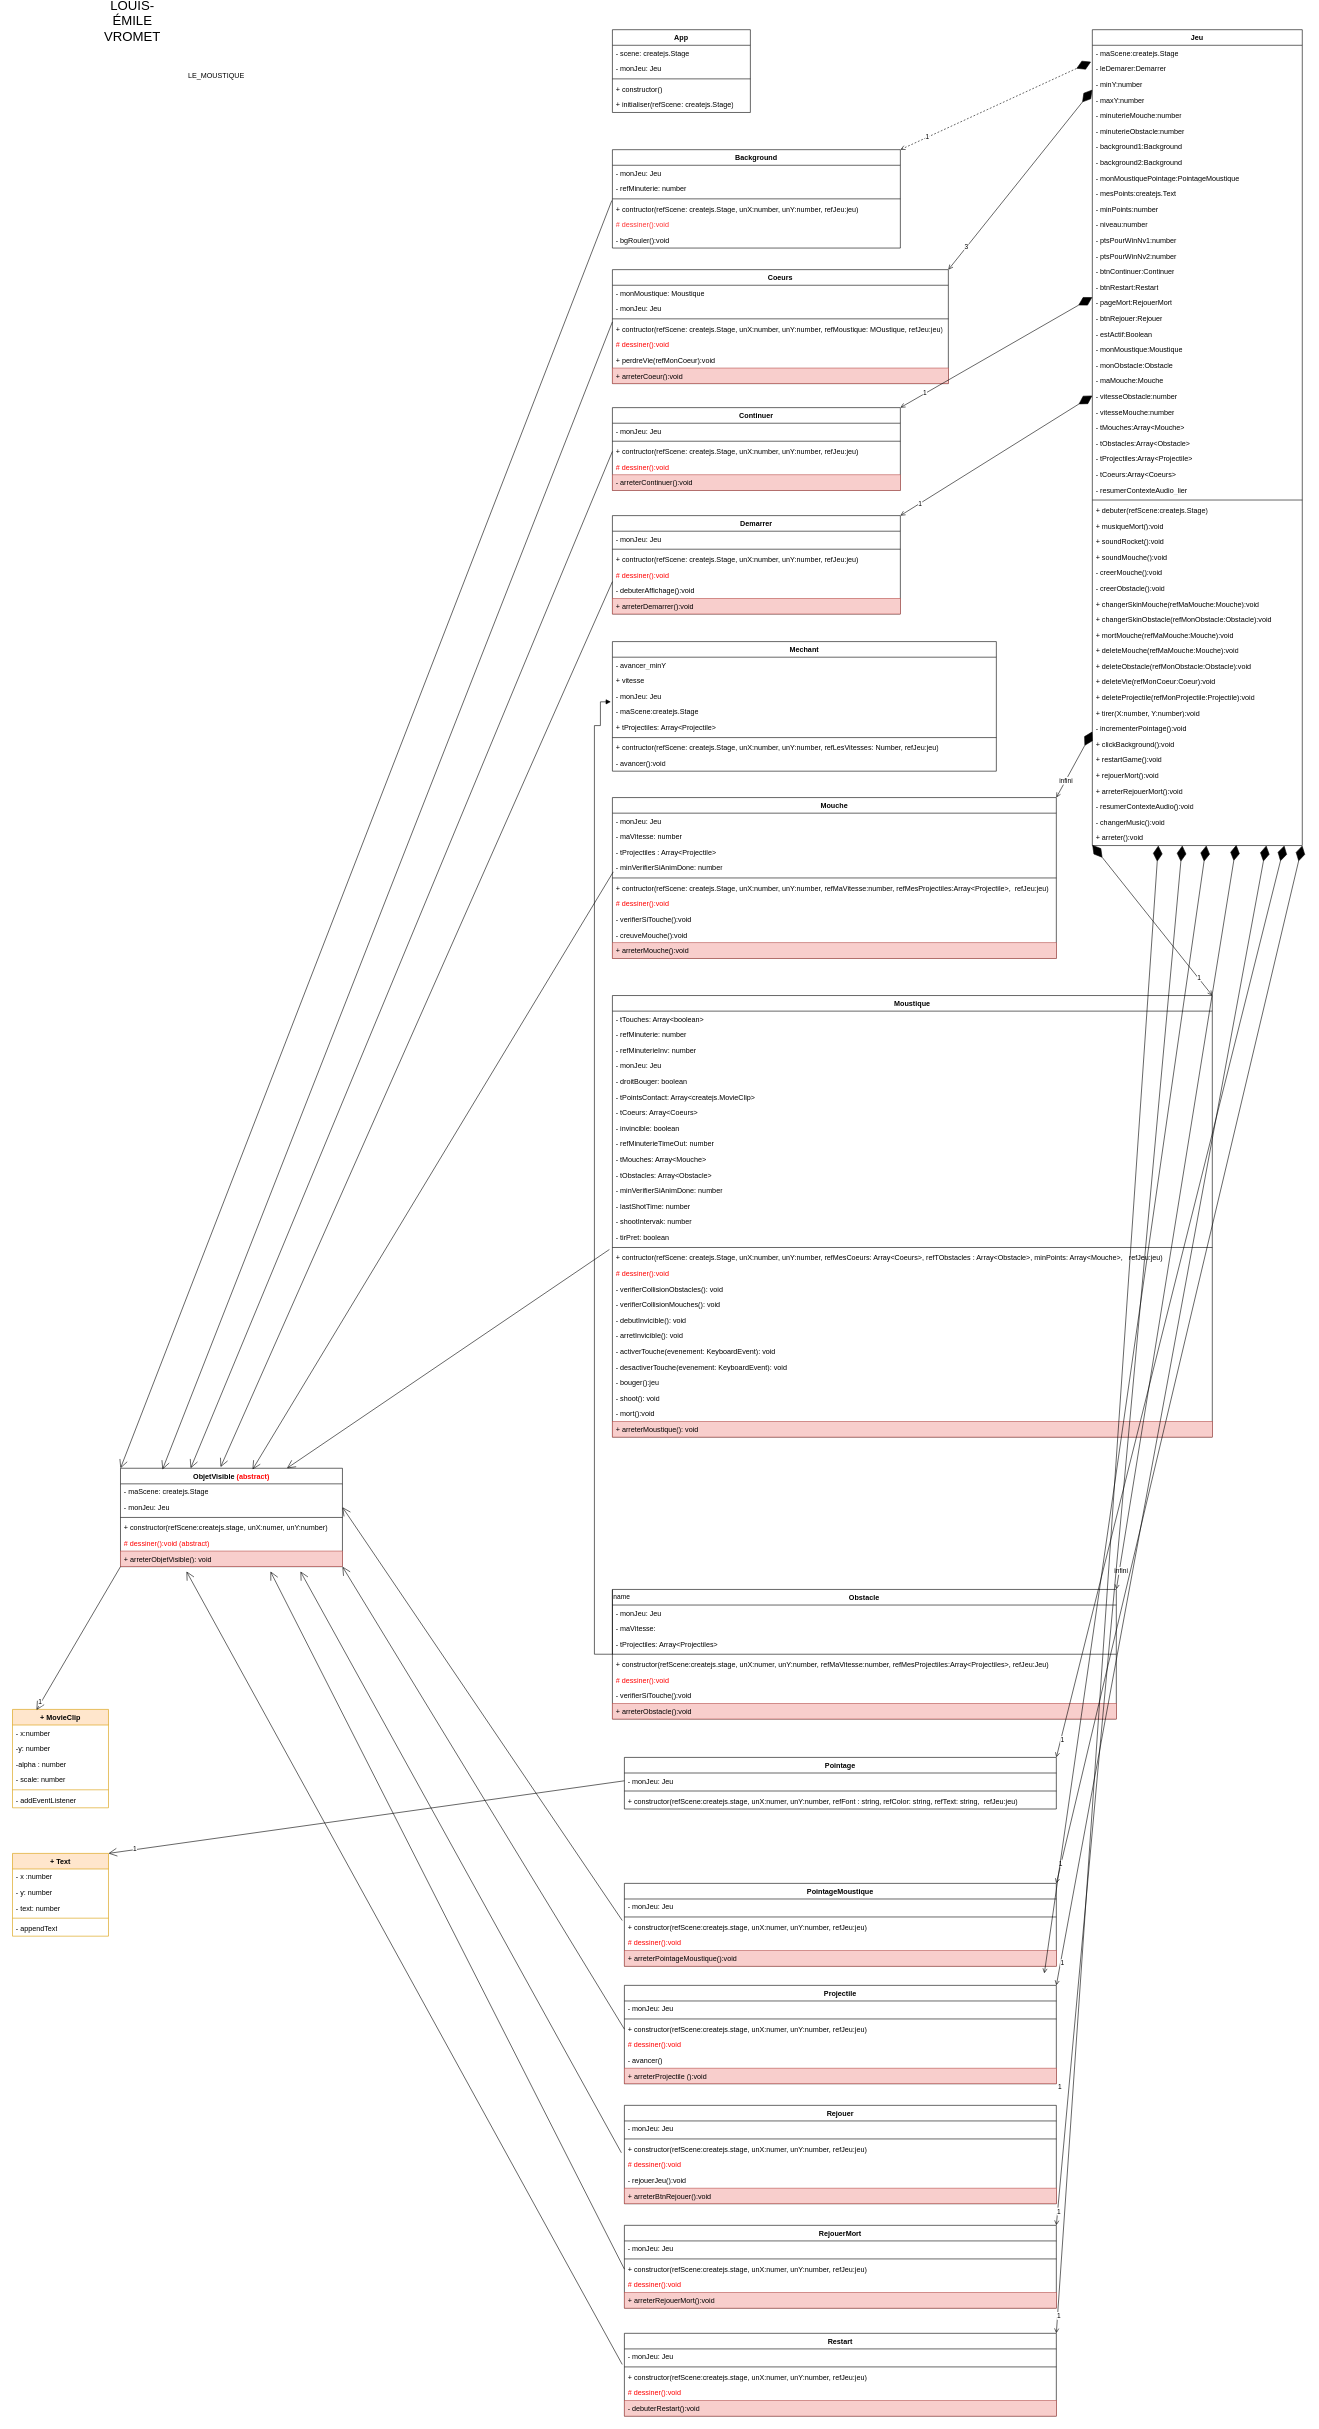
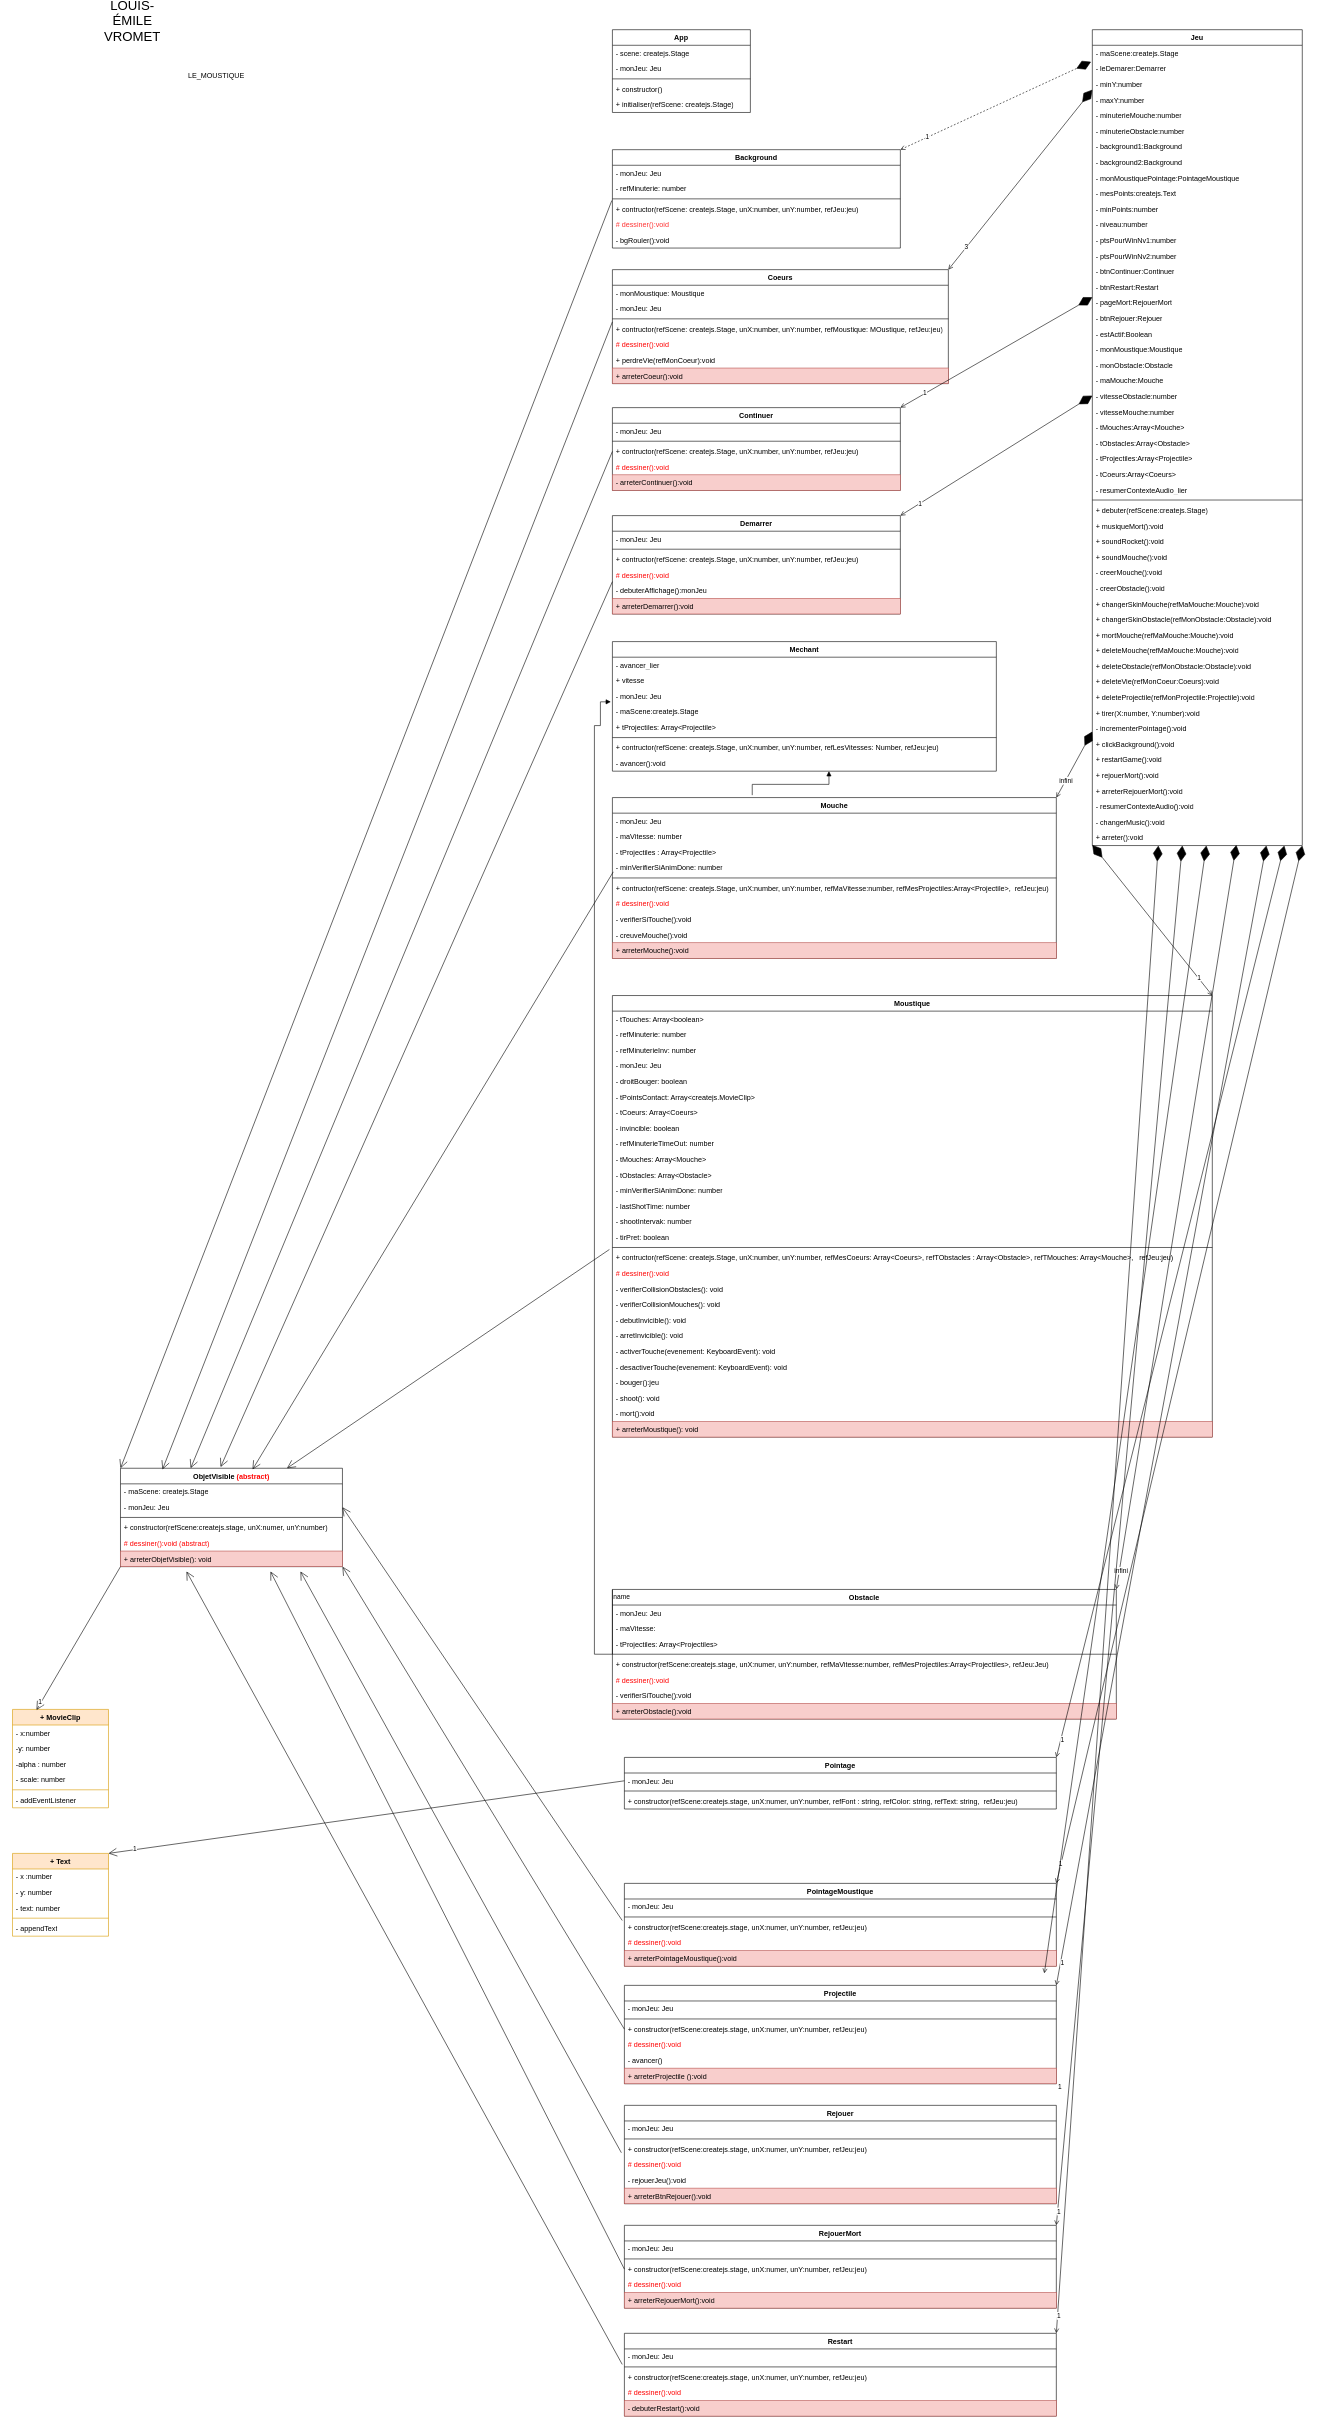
node "- debuterAffichage():void": label "- debuterAffichage():void" -> "- debuterAffichage():monJeu"
node "- avancer_minY": label "- avancer_minY" -> "- avancer_lier"
node "+ deleteVie(refMonCoeur:Coeur):void": label "+ deleteVie(refMonCoeur:Coeur):void" -> "+ deleteVie(refMonCoeur:Coeurs):void"
edge "Mouche" -> "- avancer():void": added
node "+ contructor(refScene: createjs.Stage, unX:number, unY:number, refMesCoeurs: Array<Coeurs>, refTObstacles : Array<Obstacle>, minPoints: Array<Mouche>, refJeu:jeu)": label "+ contructor(refScene: createjs.Stage, unX:number, unY:number, refMesCoeurs: Array<Coeurs>, refTObstacles : Array<Obstacle>, minPoints: Array<Mouche>, refJeu:jeu)" -> "+ contructor(refScene: createjs.Stage, unX:number, unY:number, refMesCoeurs: Array<Coeurs>, refTObstacles : Array<Obstacle>, refTMouches: Array<Mouche>, refJeu:jeu)"
